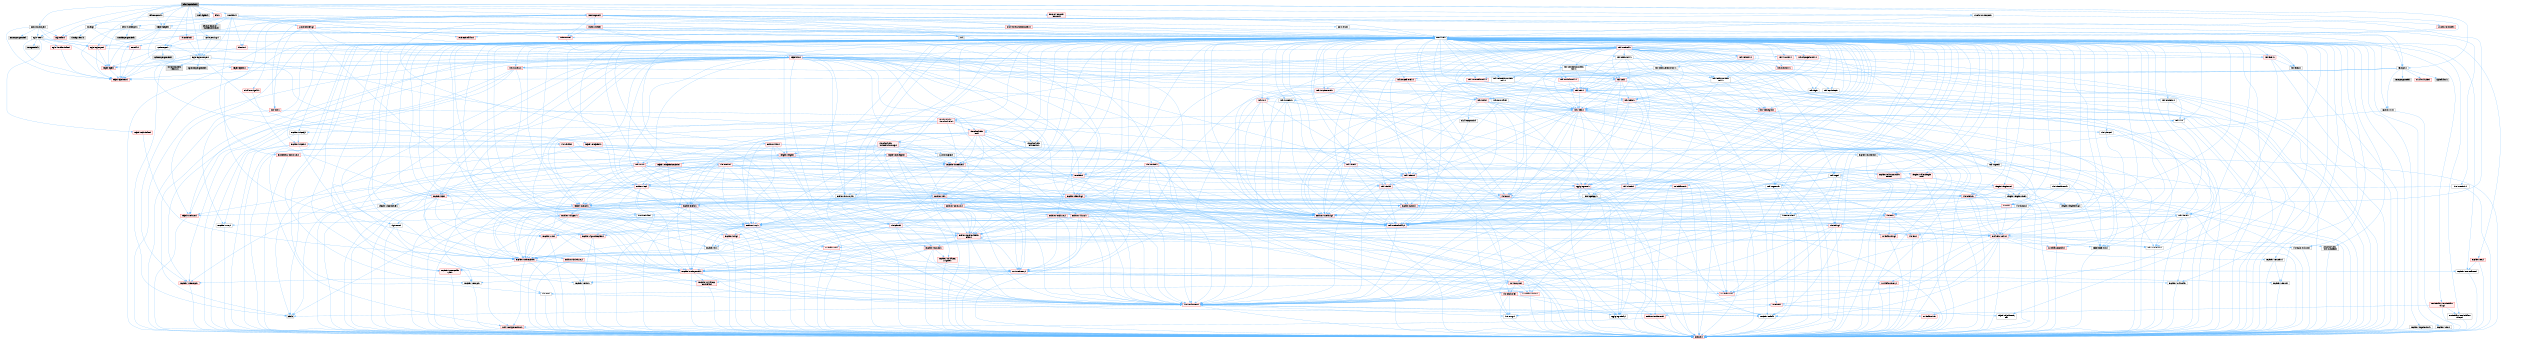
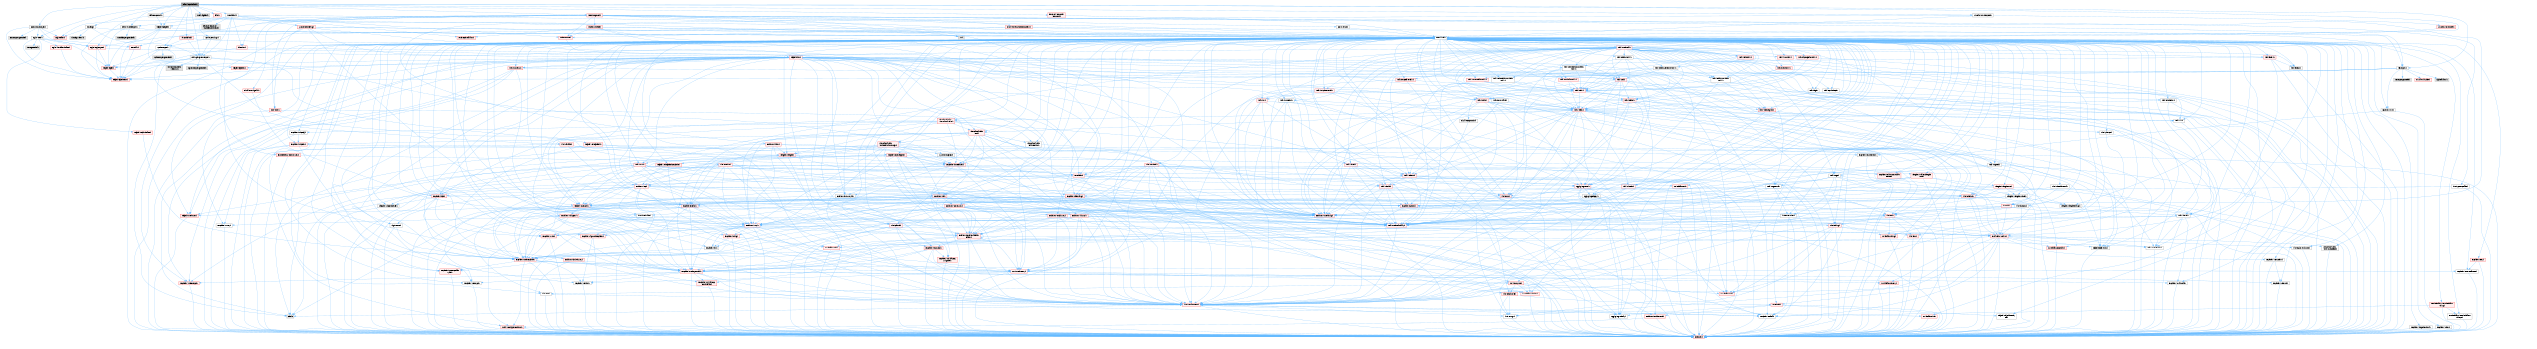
node "Engine/EngineBaseTypes.h": label "Engine/EngineBaseTypes.h" -> "CString/EngineBaseTypes.h"
edge "UObject/Class.h" -> "Templates/AlignmentTemplates.h": now "UObject/Class.h" -> "Templates/IsTriviallyCopy Assignable.h"
node "Misc/IQueuedWork.h": label "Misc/IQueuedWork.h" -> "Misc/TypeCompatible.h"
node "Exec/LogCategory.h": label "Exec/LogCategory.h" -> "Logging/LogCategory.h"
edge "Misc/OutputDevice.h" -> "Logging/LogVerbosity.h": now "UnrealMath.h" -> "Logging/LogVerbosity.h"
